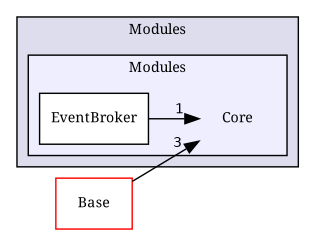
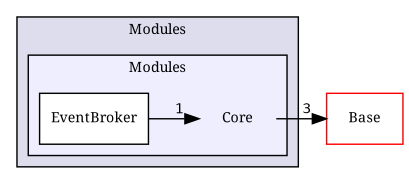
edge "Base" -> "Core": reversed
